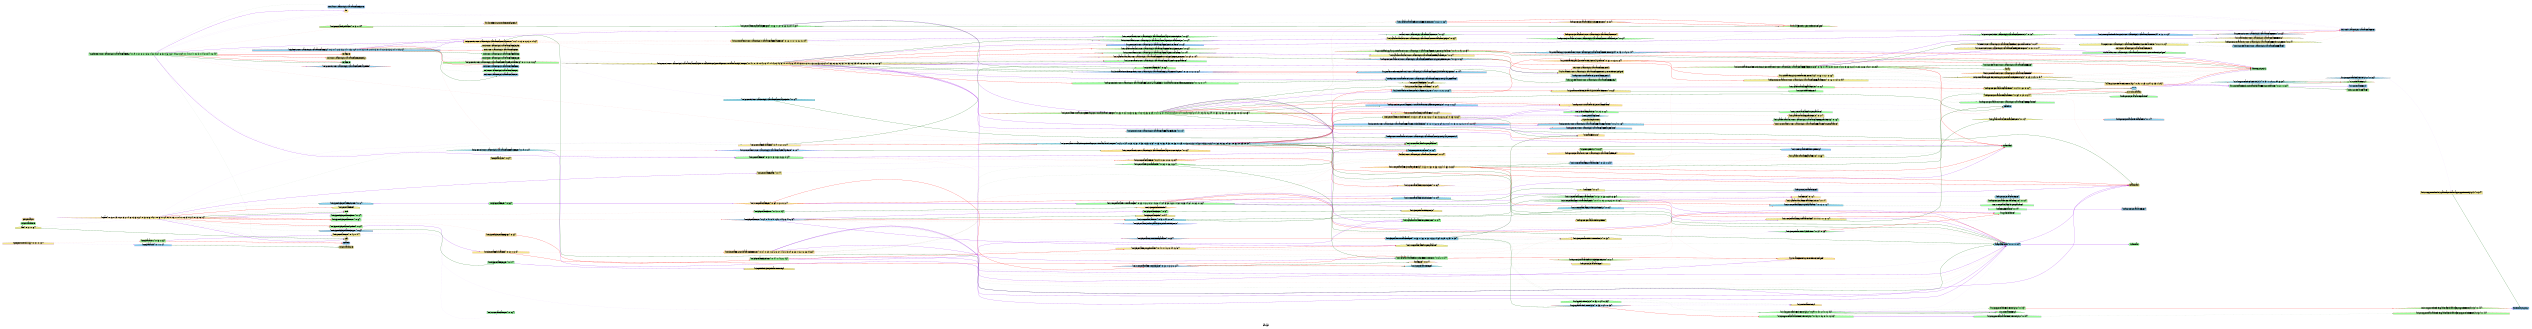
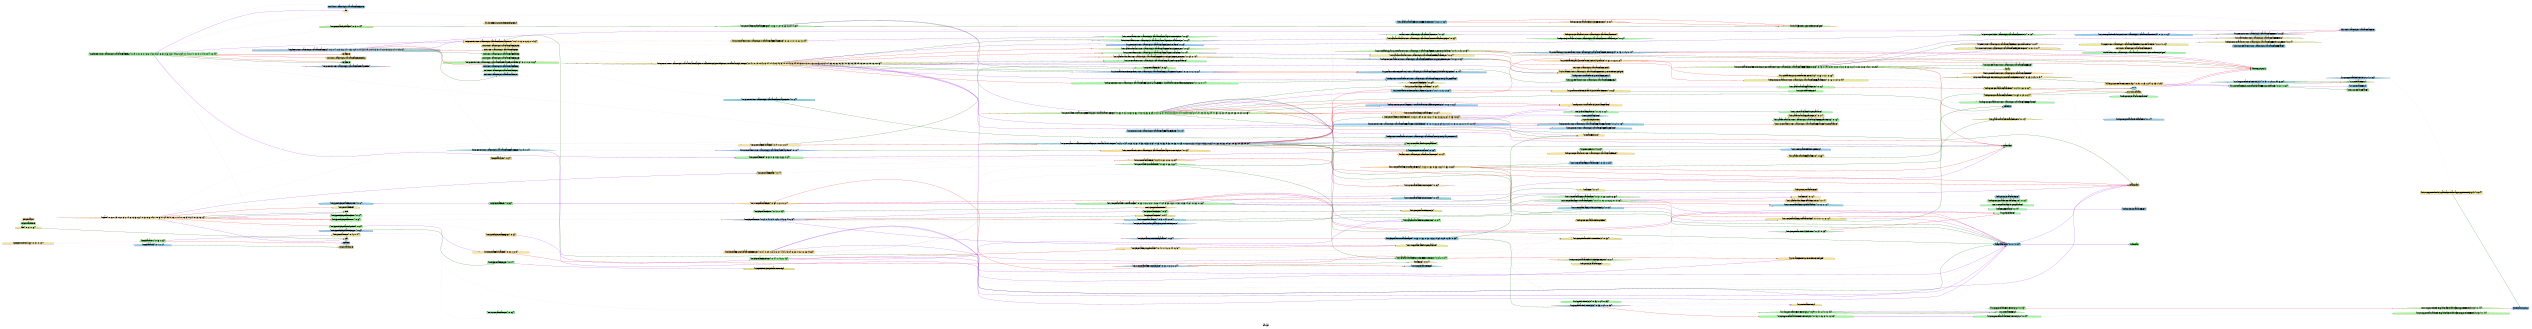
node "{_ZN9__gnu_cxx13new_allocatorIiED2Ev}": fillcolor skyblue -> khaki
edge "{_ZNSt5queueIiSt5dequeIiSaIiEEE3popEv|{<s0>85}}" -> "{_ZNSt5dequeIiSaIiEE9pop_frontEv|{<s0>414|<s1>415|<s2>416}}": color red -> purple
